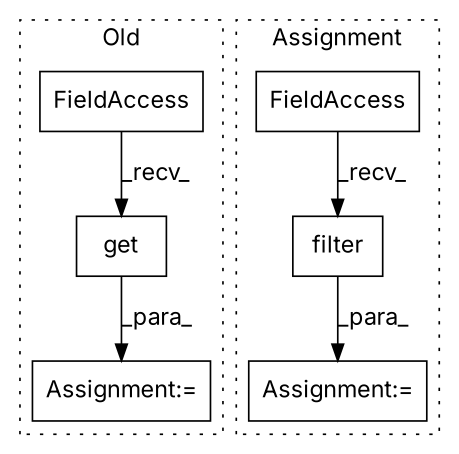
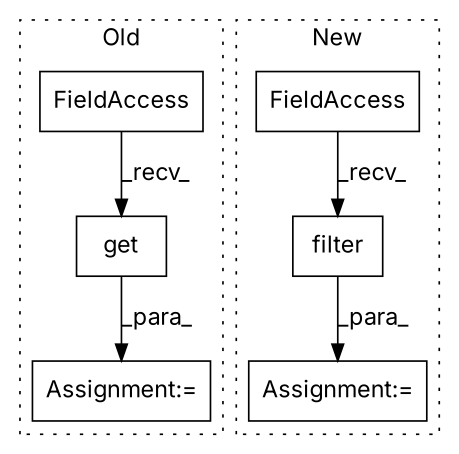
cluster "Assignment": label "Assignment" -> "New"
